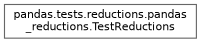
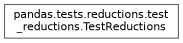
node "pandas.tests.reductions.pandas _reductions.TestReductions": label "pandas.tests.reductions.pandas _reductions.TestReductions" -> "pandas.tests.reductions.test _reductions.TestReductions"
